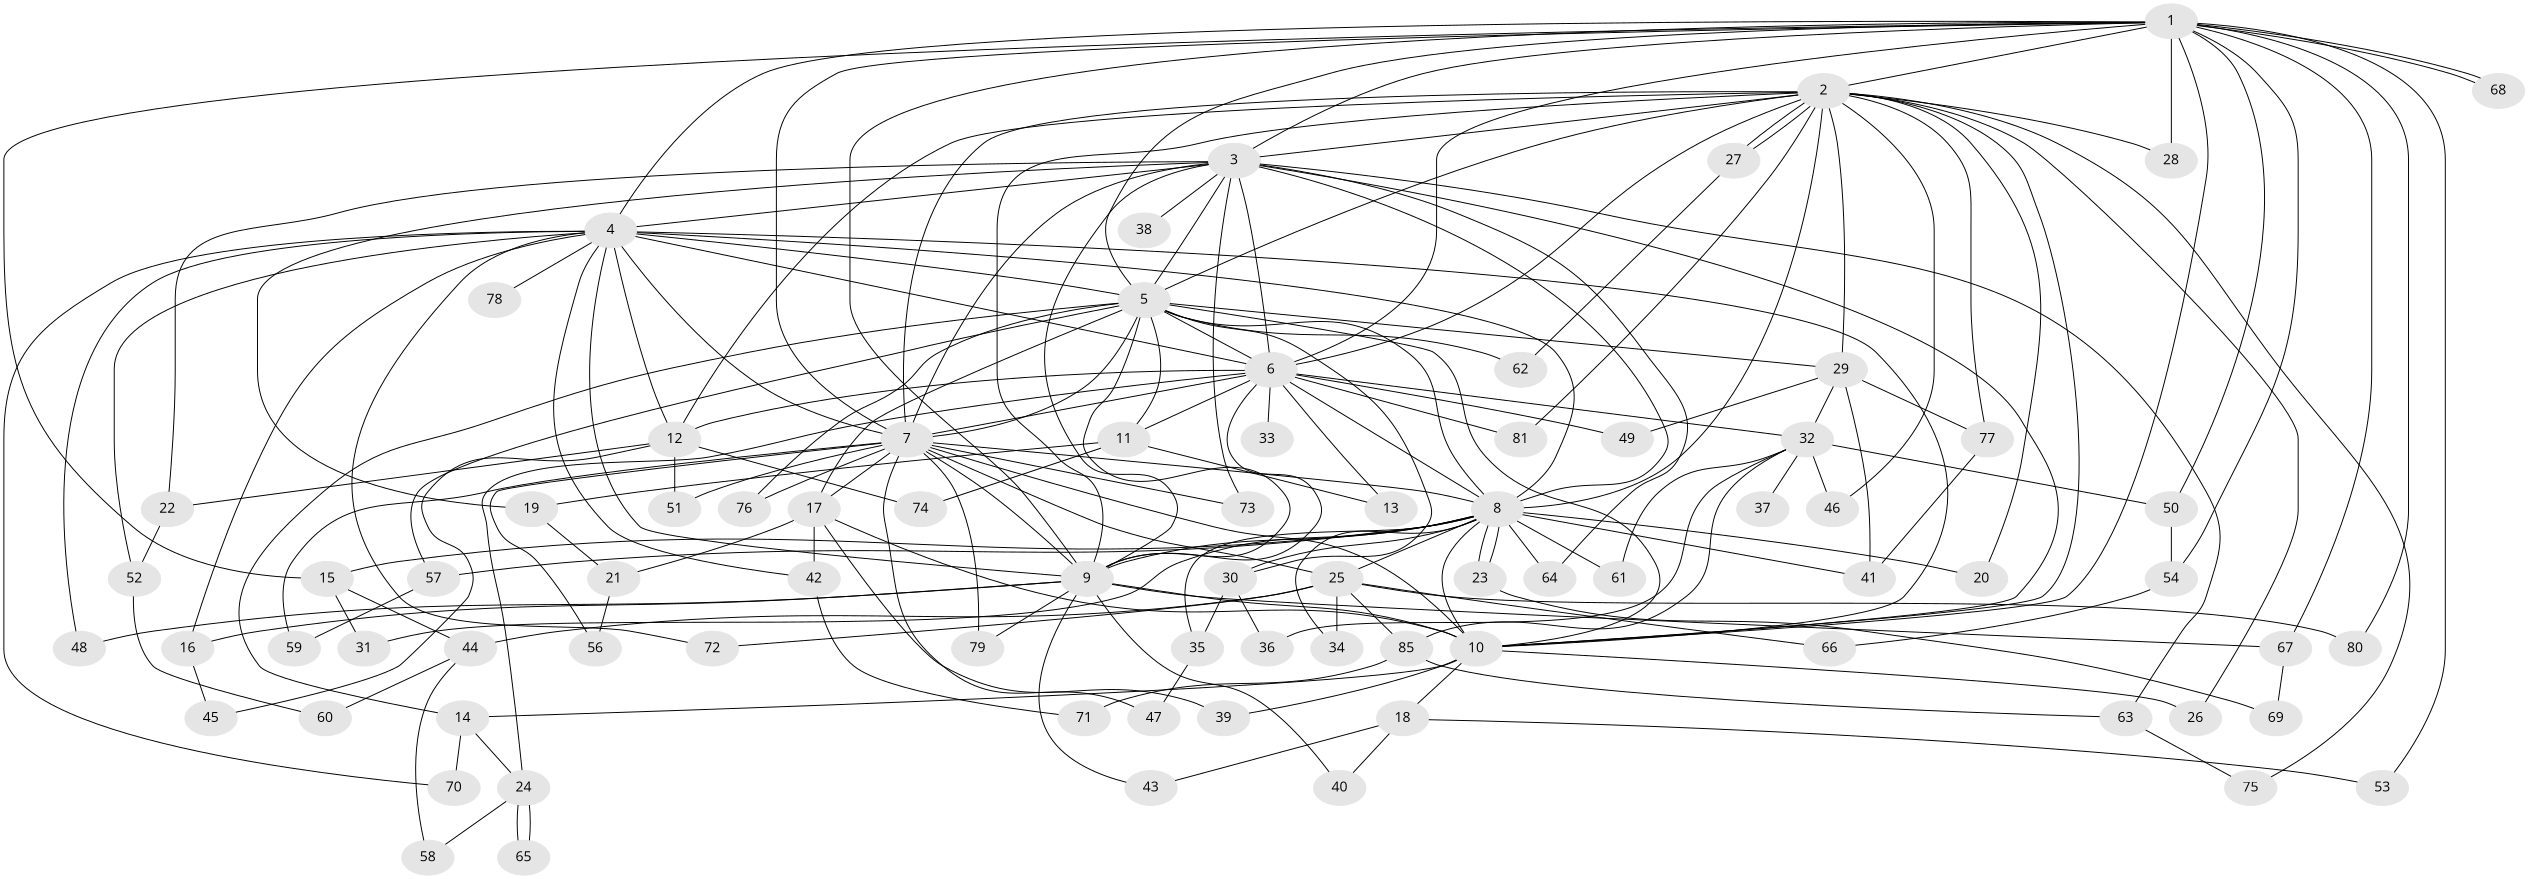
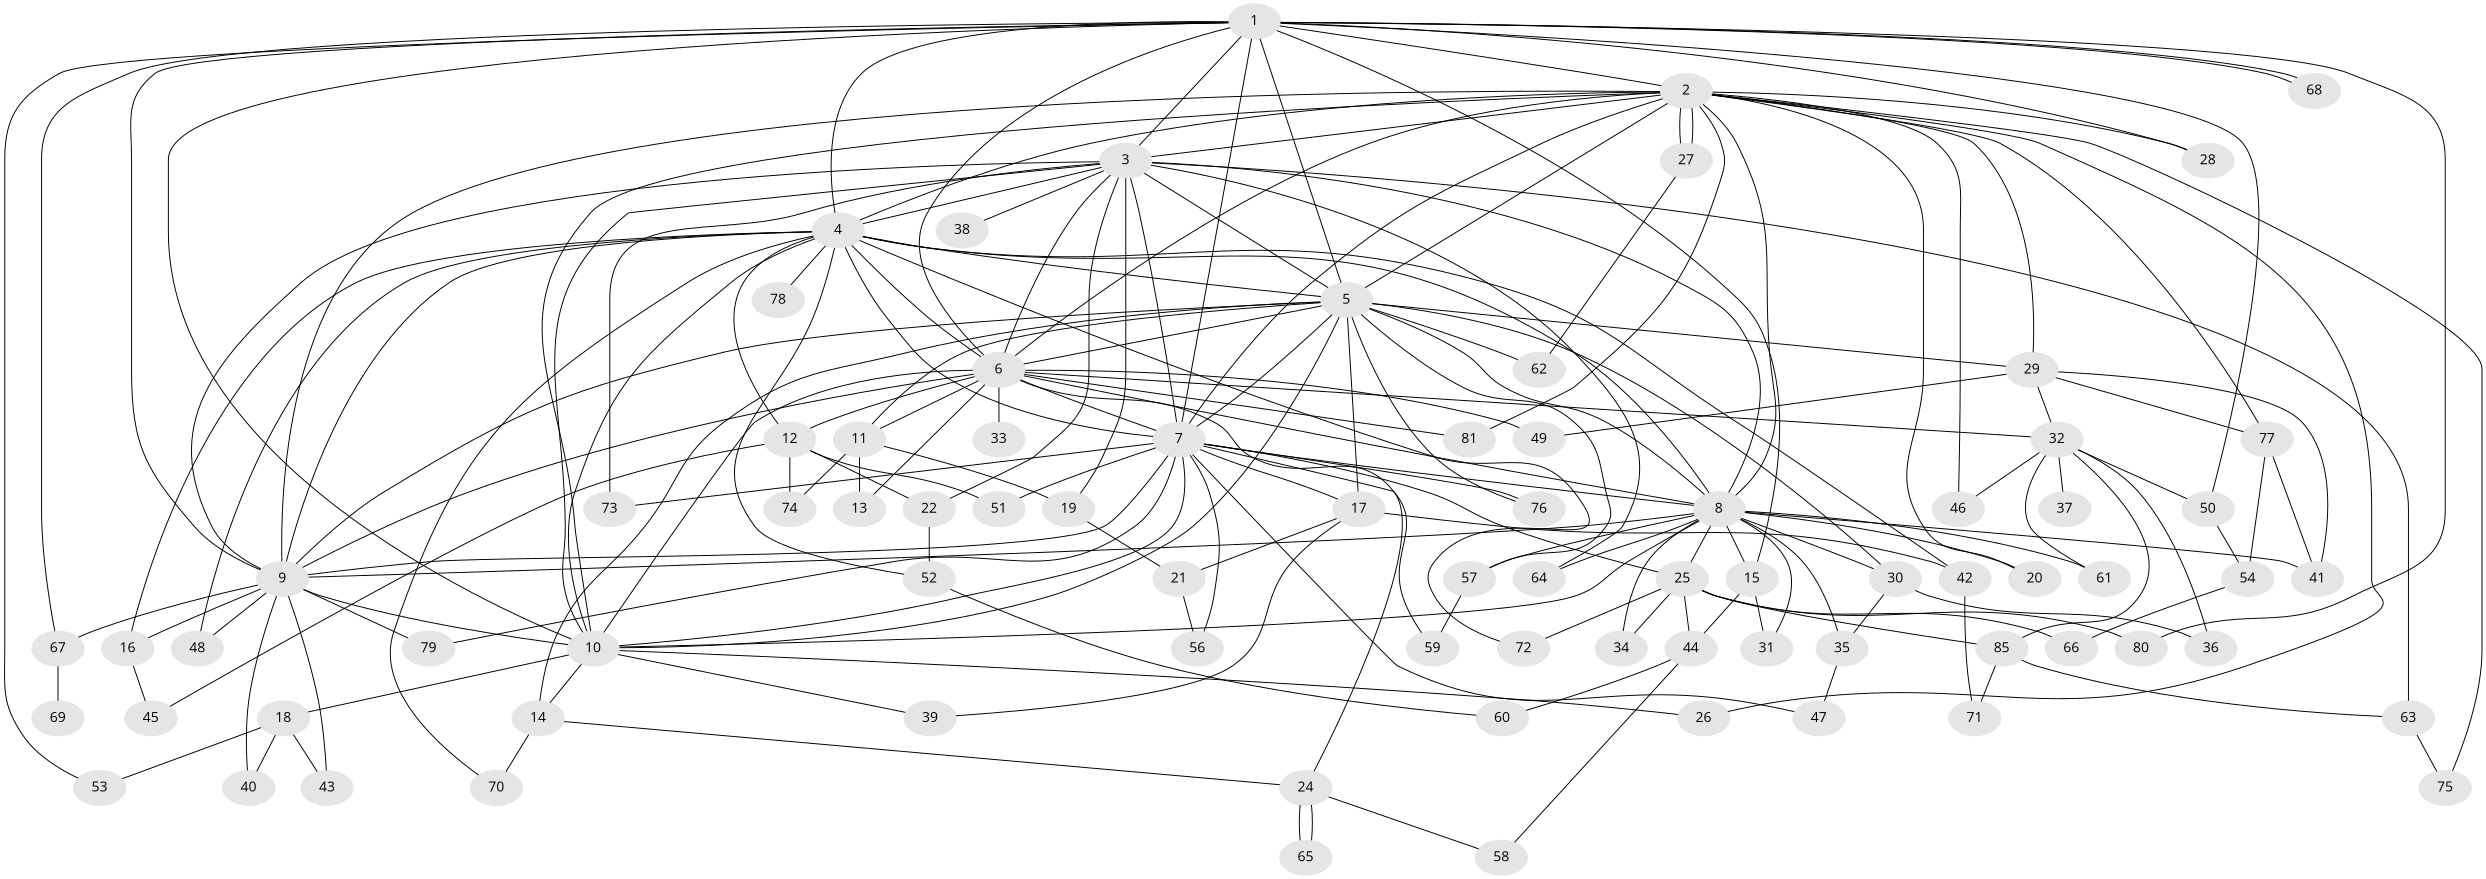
edge "2" -- "12": now "2" -- "4"
edge "1" -- "54": now "77" -- "54"
node "23": removed
edge "17" -- "10": now "6" -- "10"
